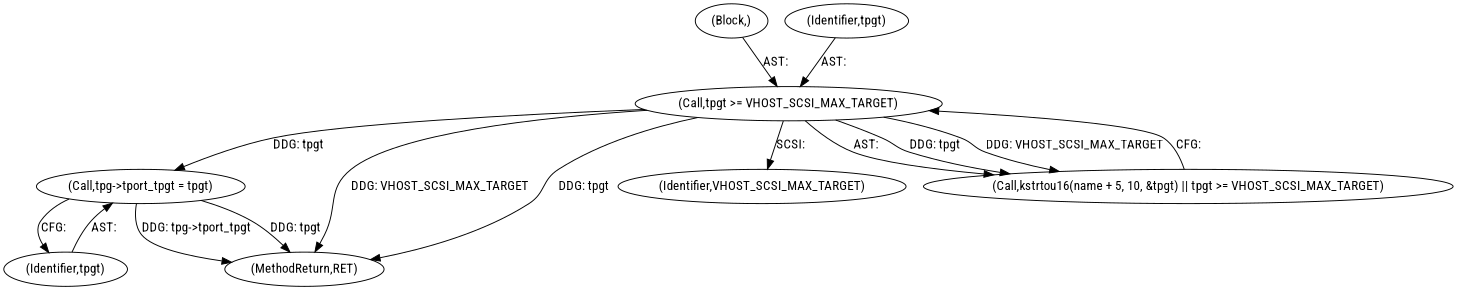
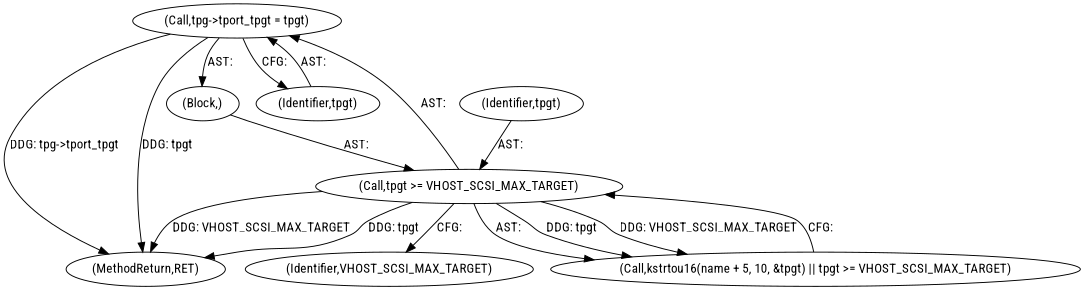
edge "(Call,tpg->tport_tpgt = tpgt)" -> "(Block,)": added, label "AST:"
edge "(Call,tpgt >= VHOST_SCSI_MAX_TARGET)" -> "(Call,tpg->tport_tpgt = tpgt)": label "DDG: tpgt" -> "AST: "
edge "(Call,tpgt >= VHOST_SCSI_MAX_TARGET)" -> "(Identifier,VHOST_SCSI_MAX_TARGET)": label "SCSI: " -> "CFG: "
